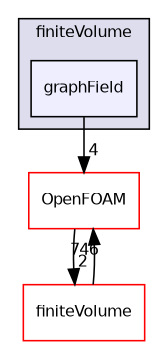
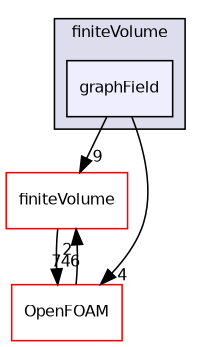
edge "graphField" -> "finiteVolume": added
